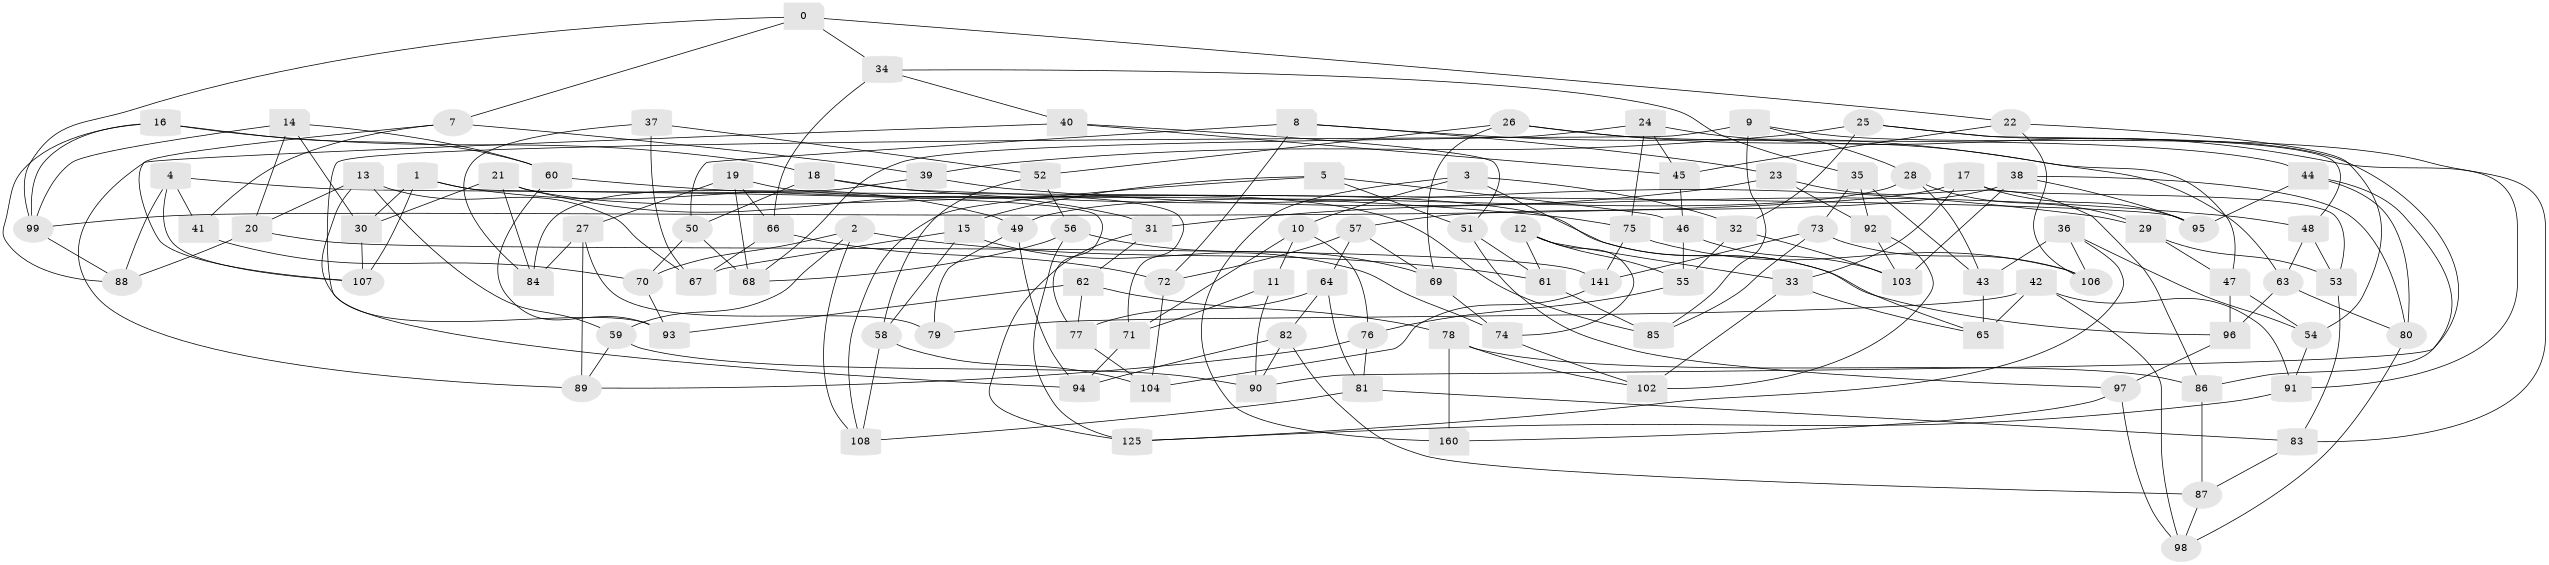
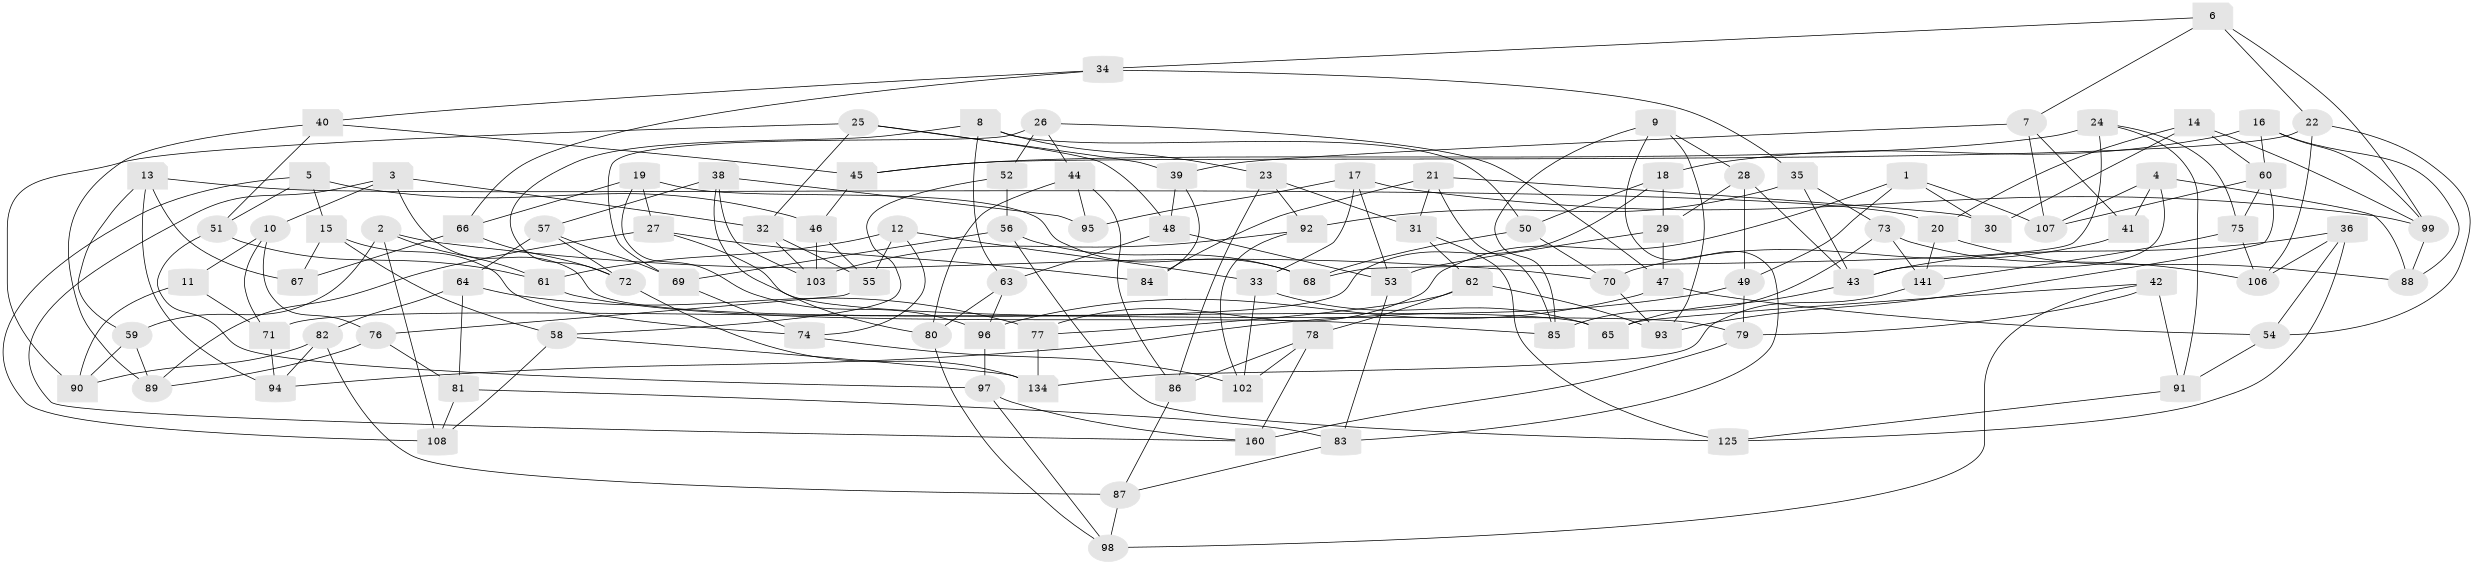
node "0": label "0" -> "6"
node "37": removed
edge "4" -- "95": now "4" -- "43"
edge "30" -- "107": now "60" -- "107"
node "104": label "104" -> "134"
edge "79" -- "160": added
